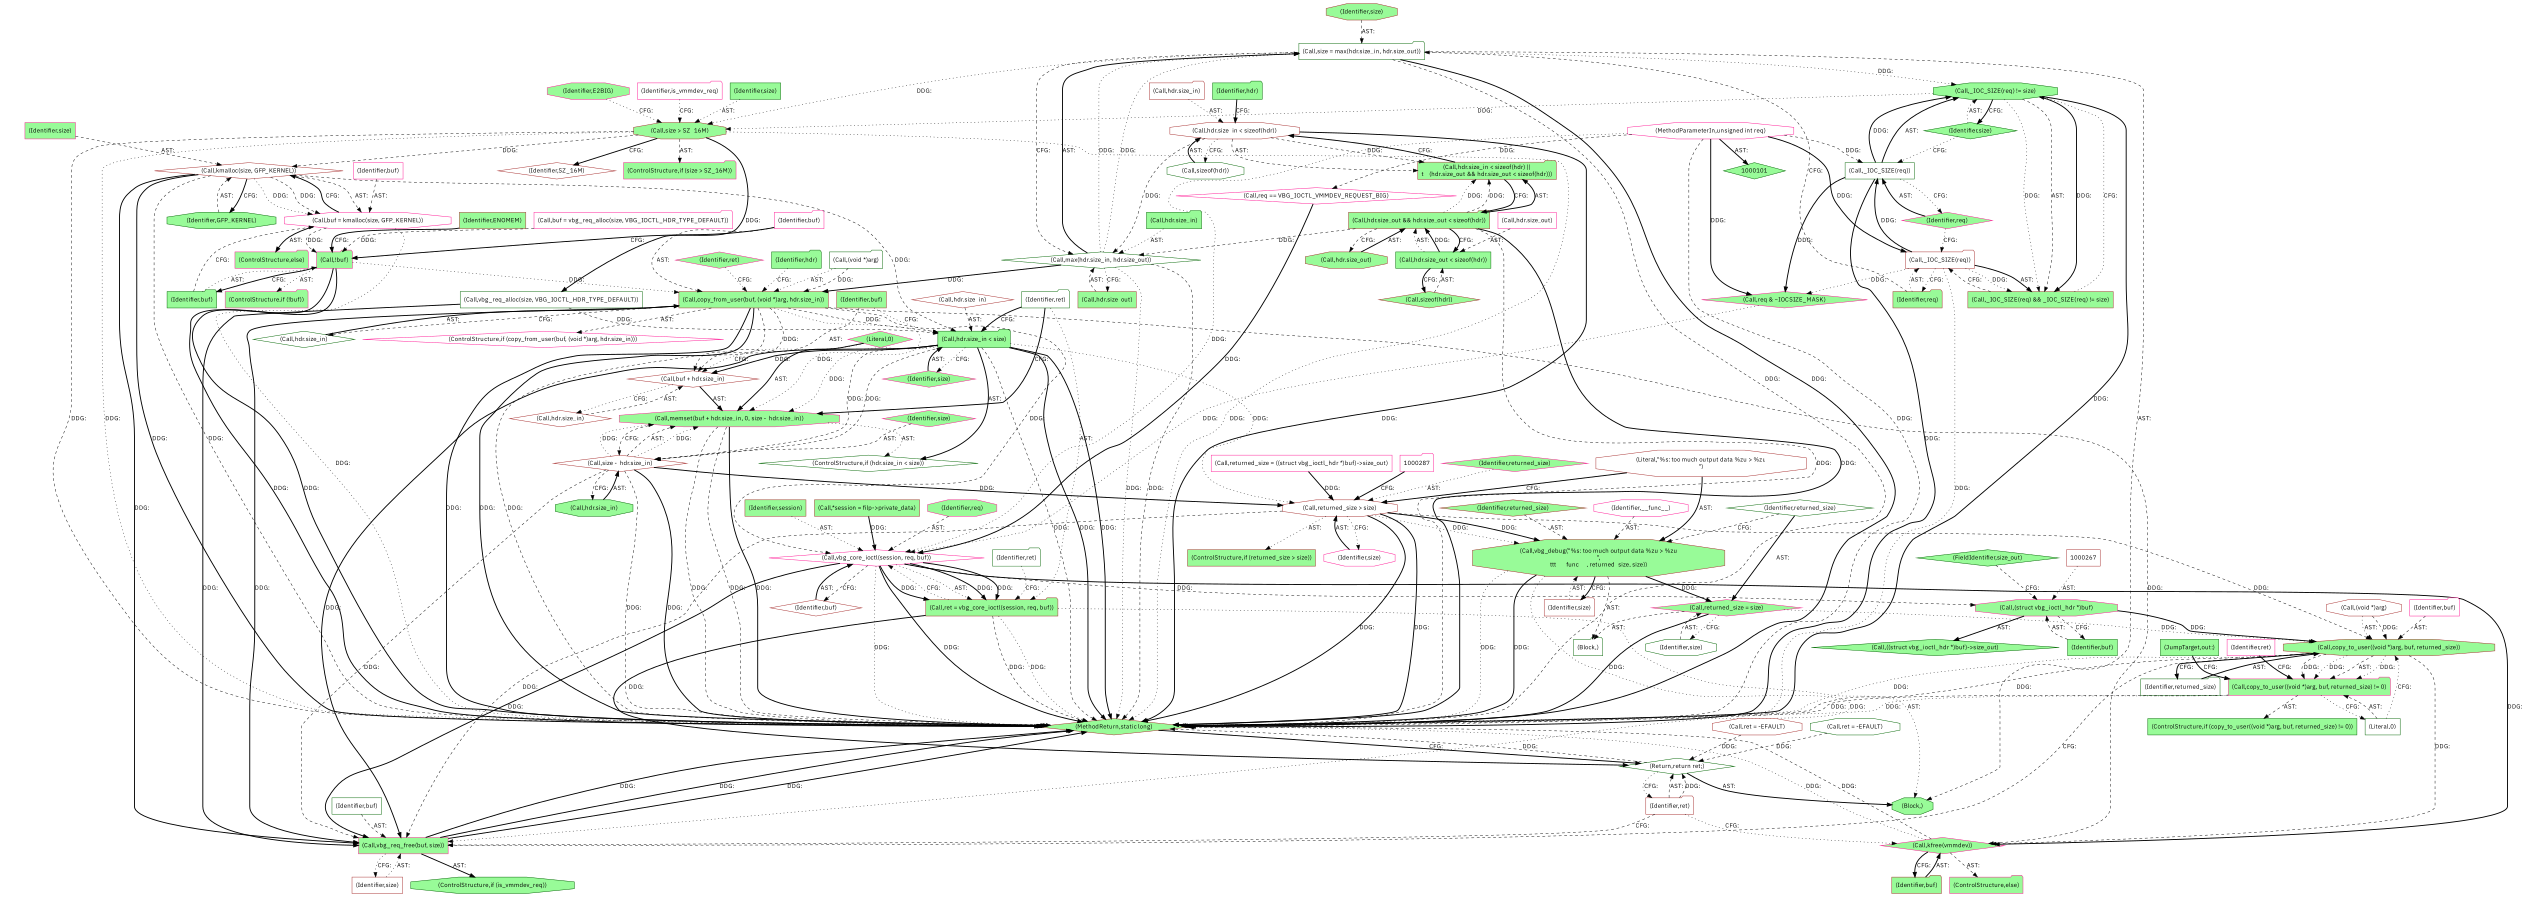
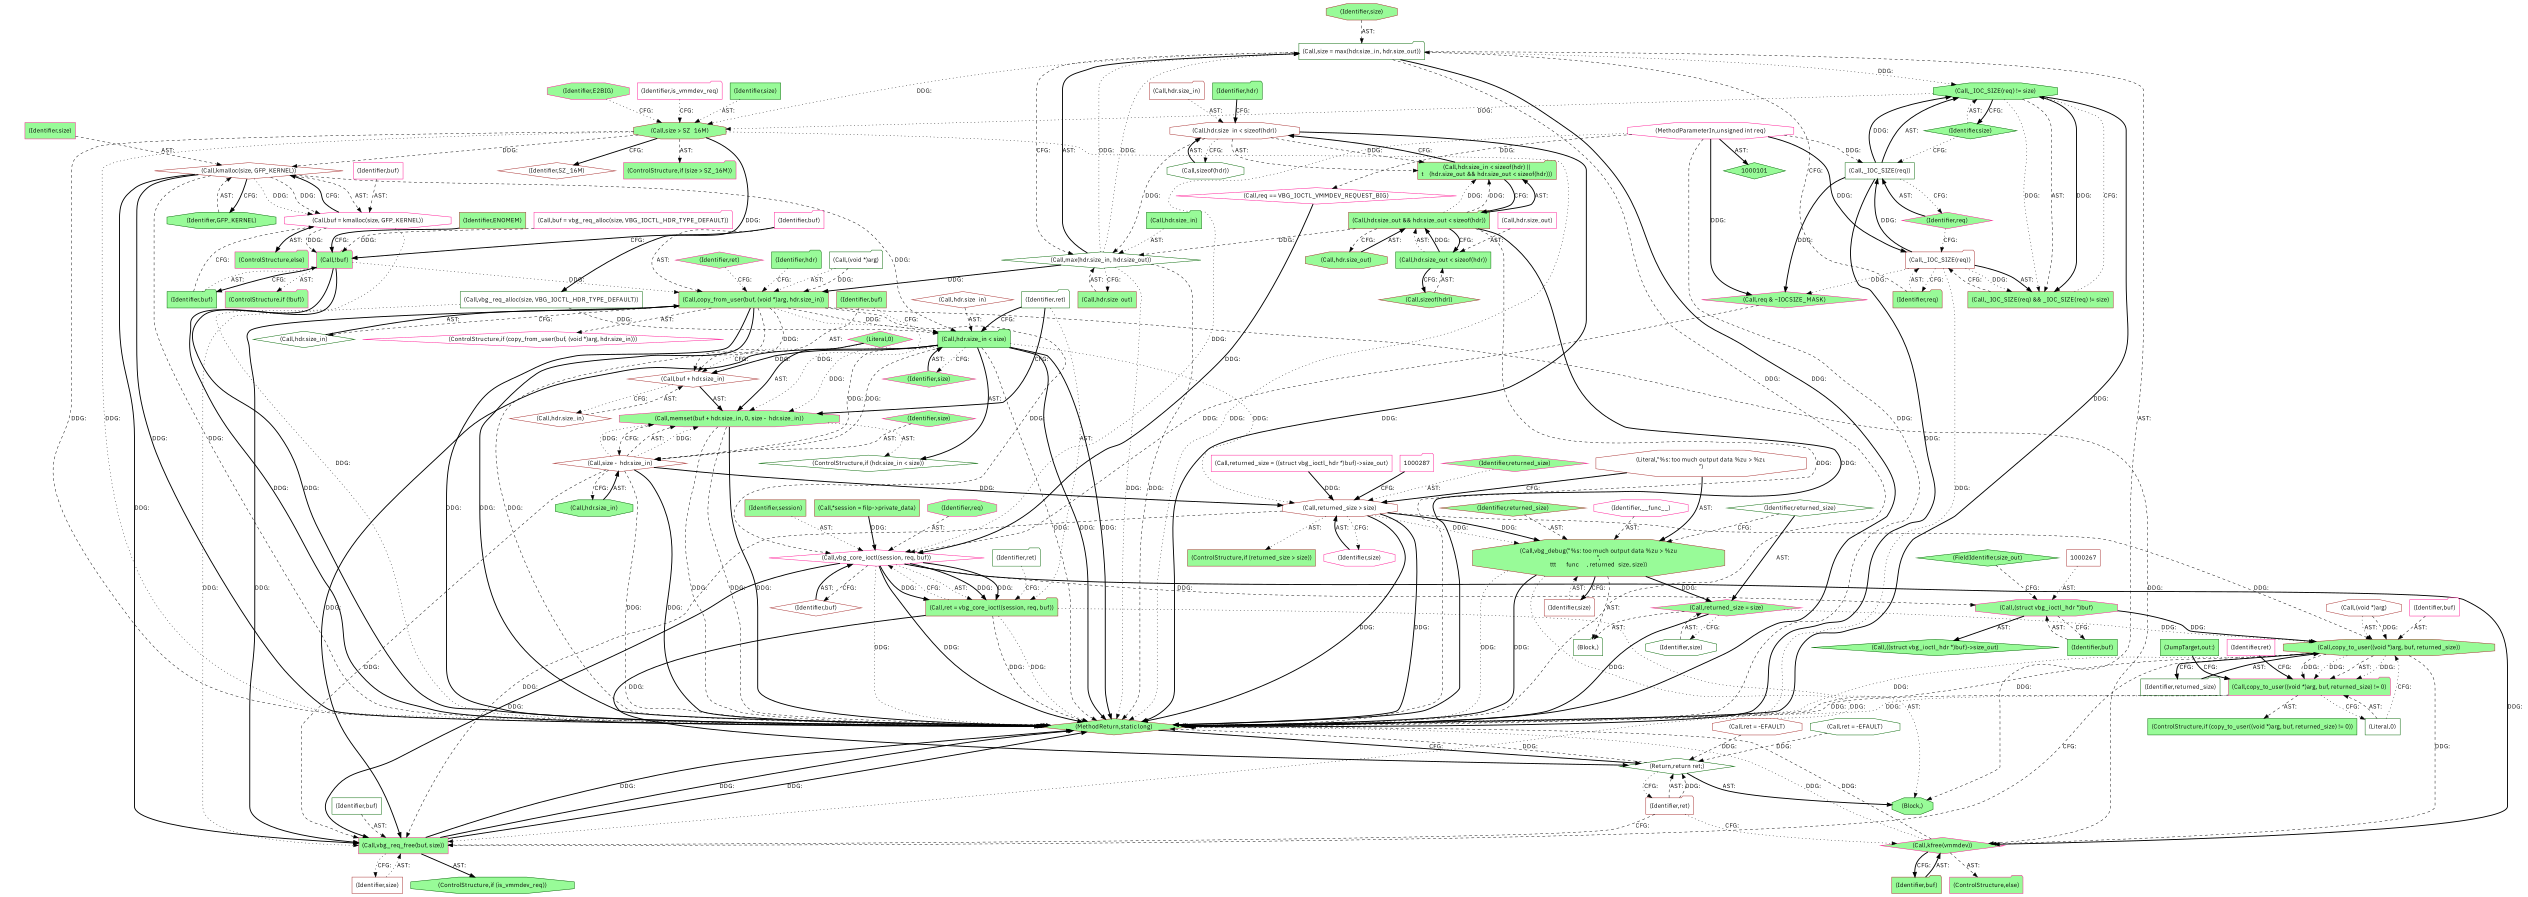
edge "(Call,req & ~IOCSIZE_MASK)" -> "(Call,vbg_core_ioctl(session, req, buf))": style dotted -> dashed
edge "(Call,vbg_req_alloc(size, VBG_IOCTL_HDR_TYPE_DEFAULT))" -> "(Call,vbg_req_free(buf, size))": style bold -> dotted
